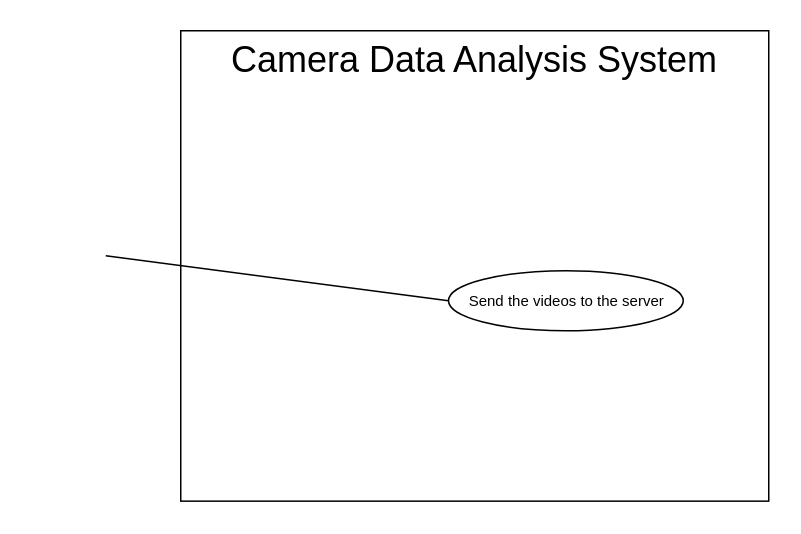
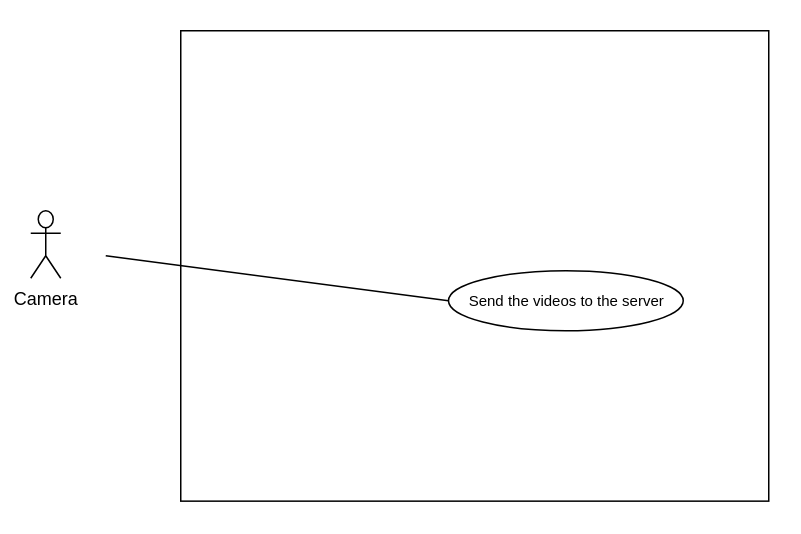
node "Camera Data Analysis System": removed
node "Camera": added
